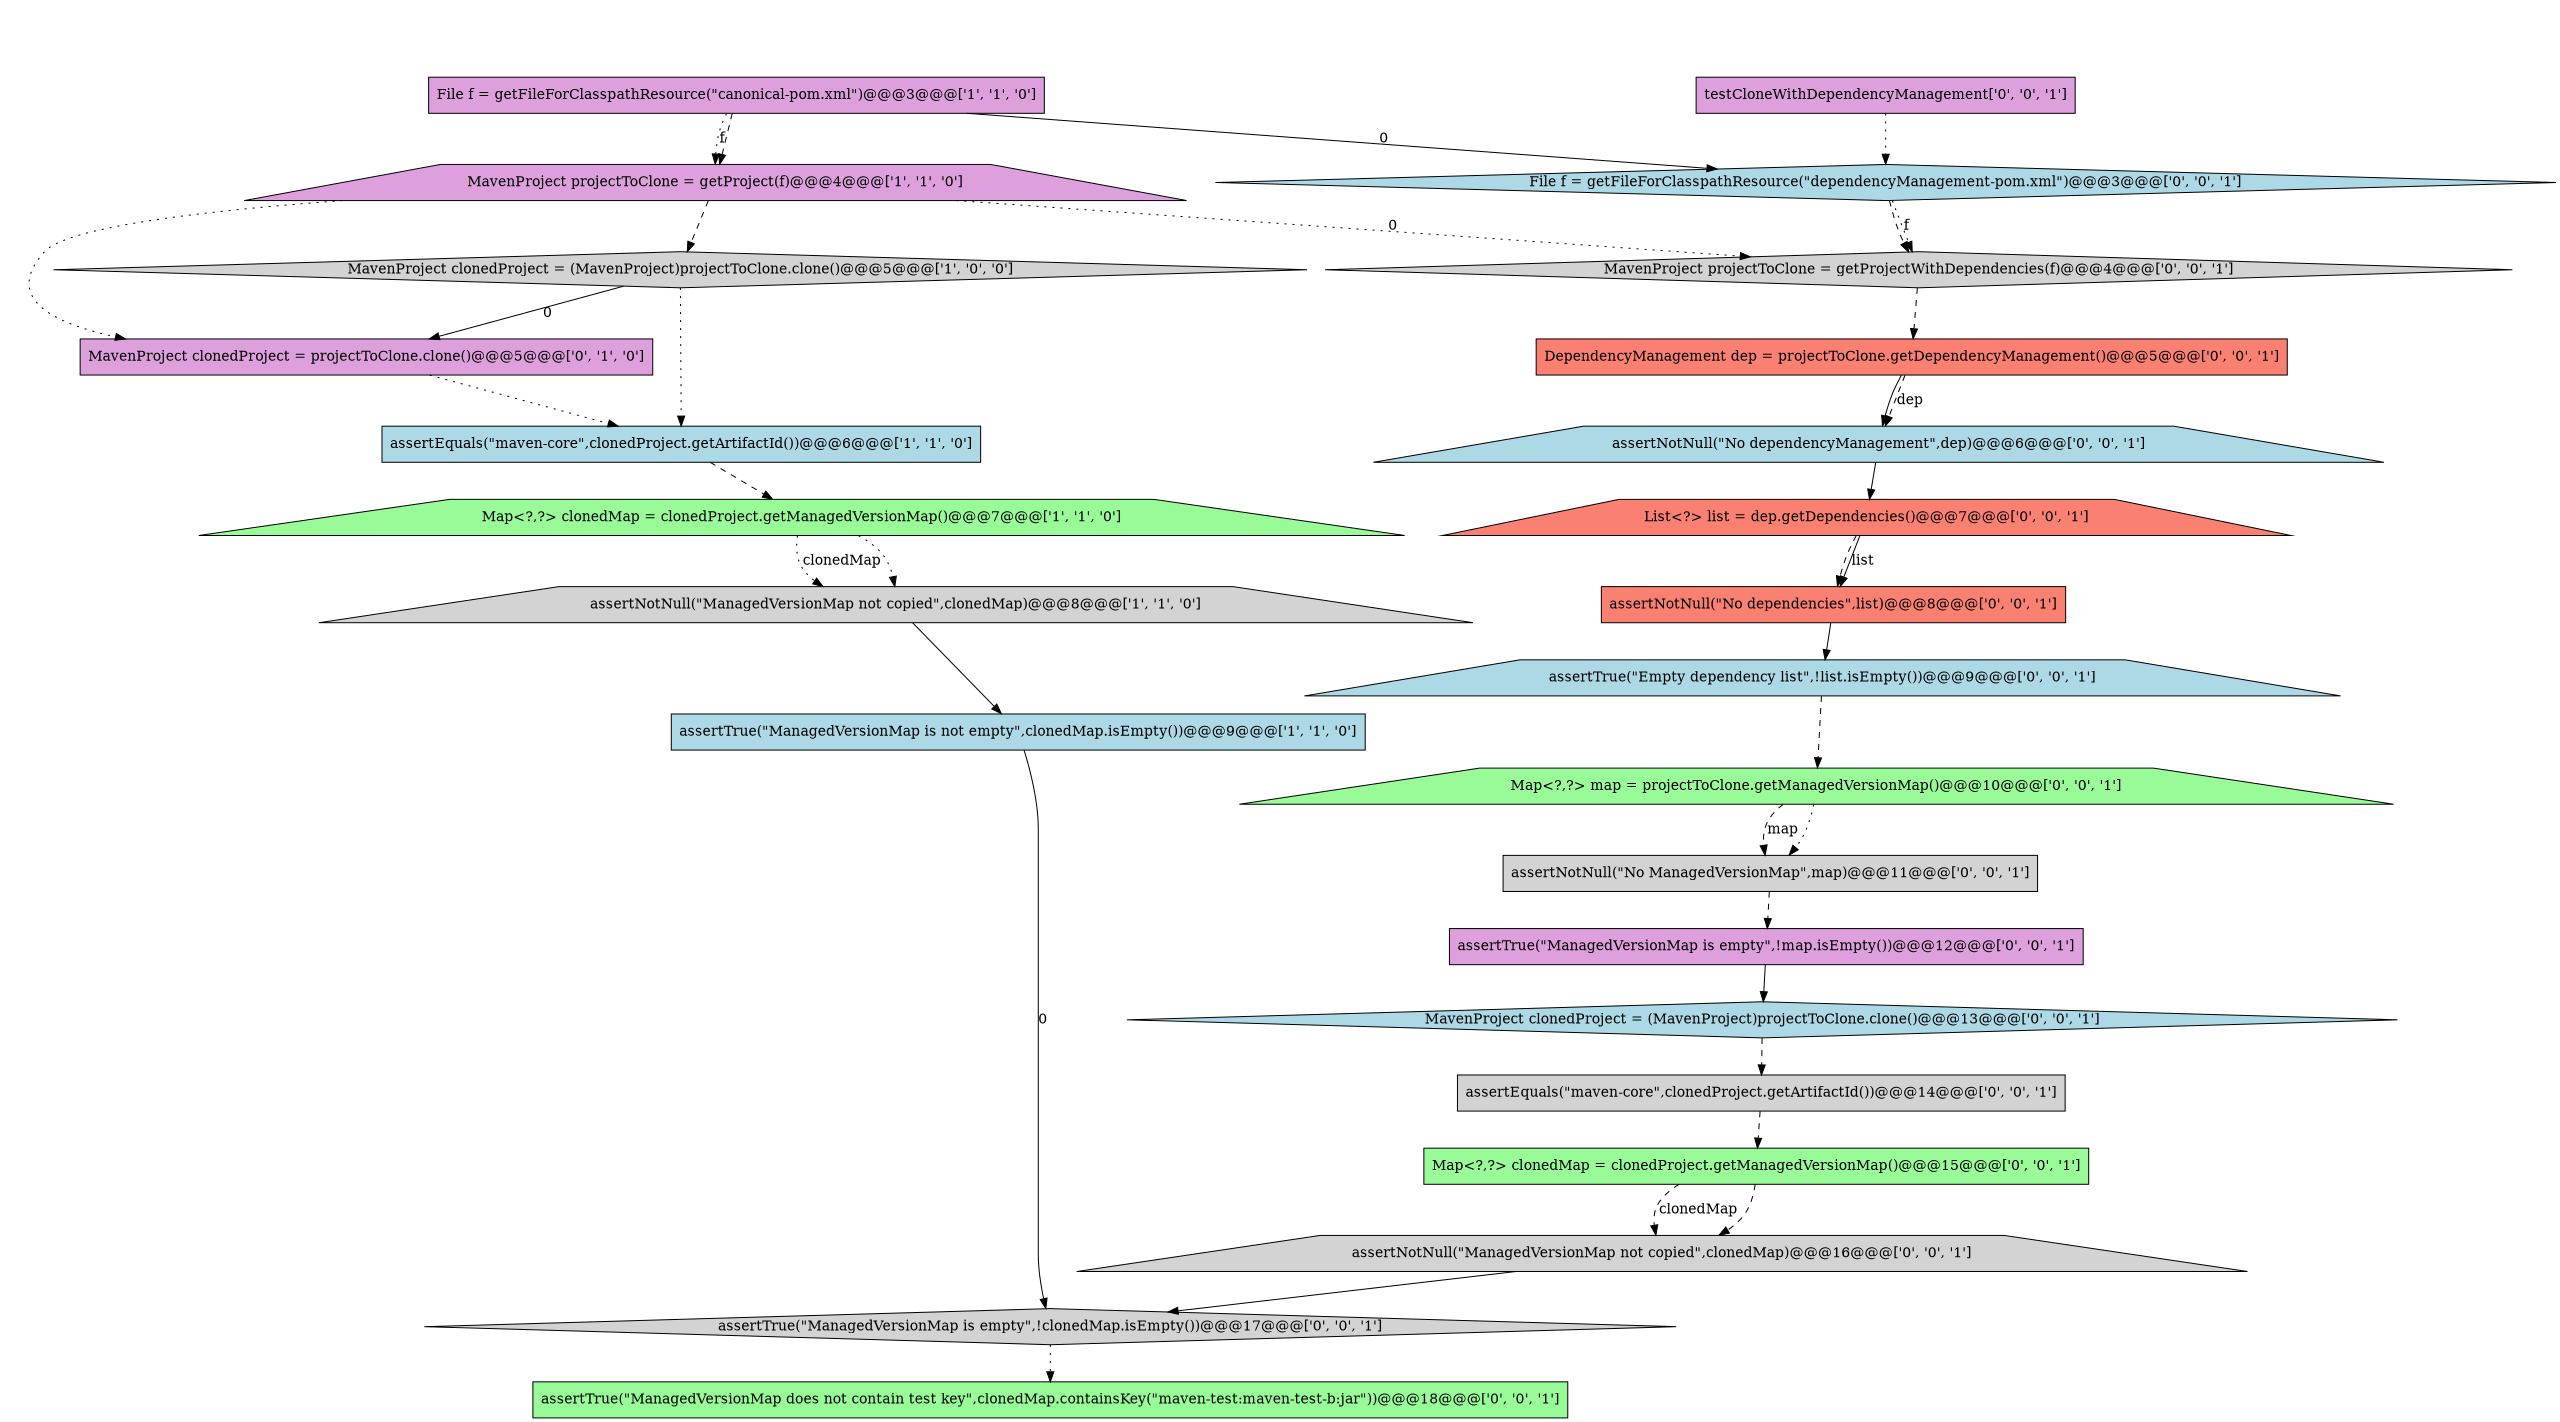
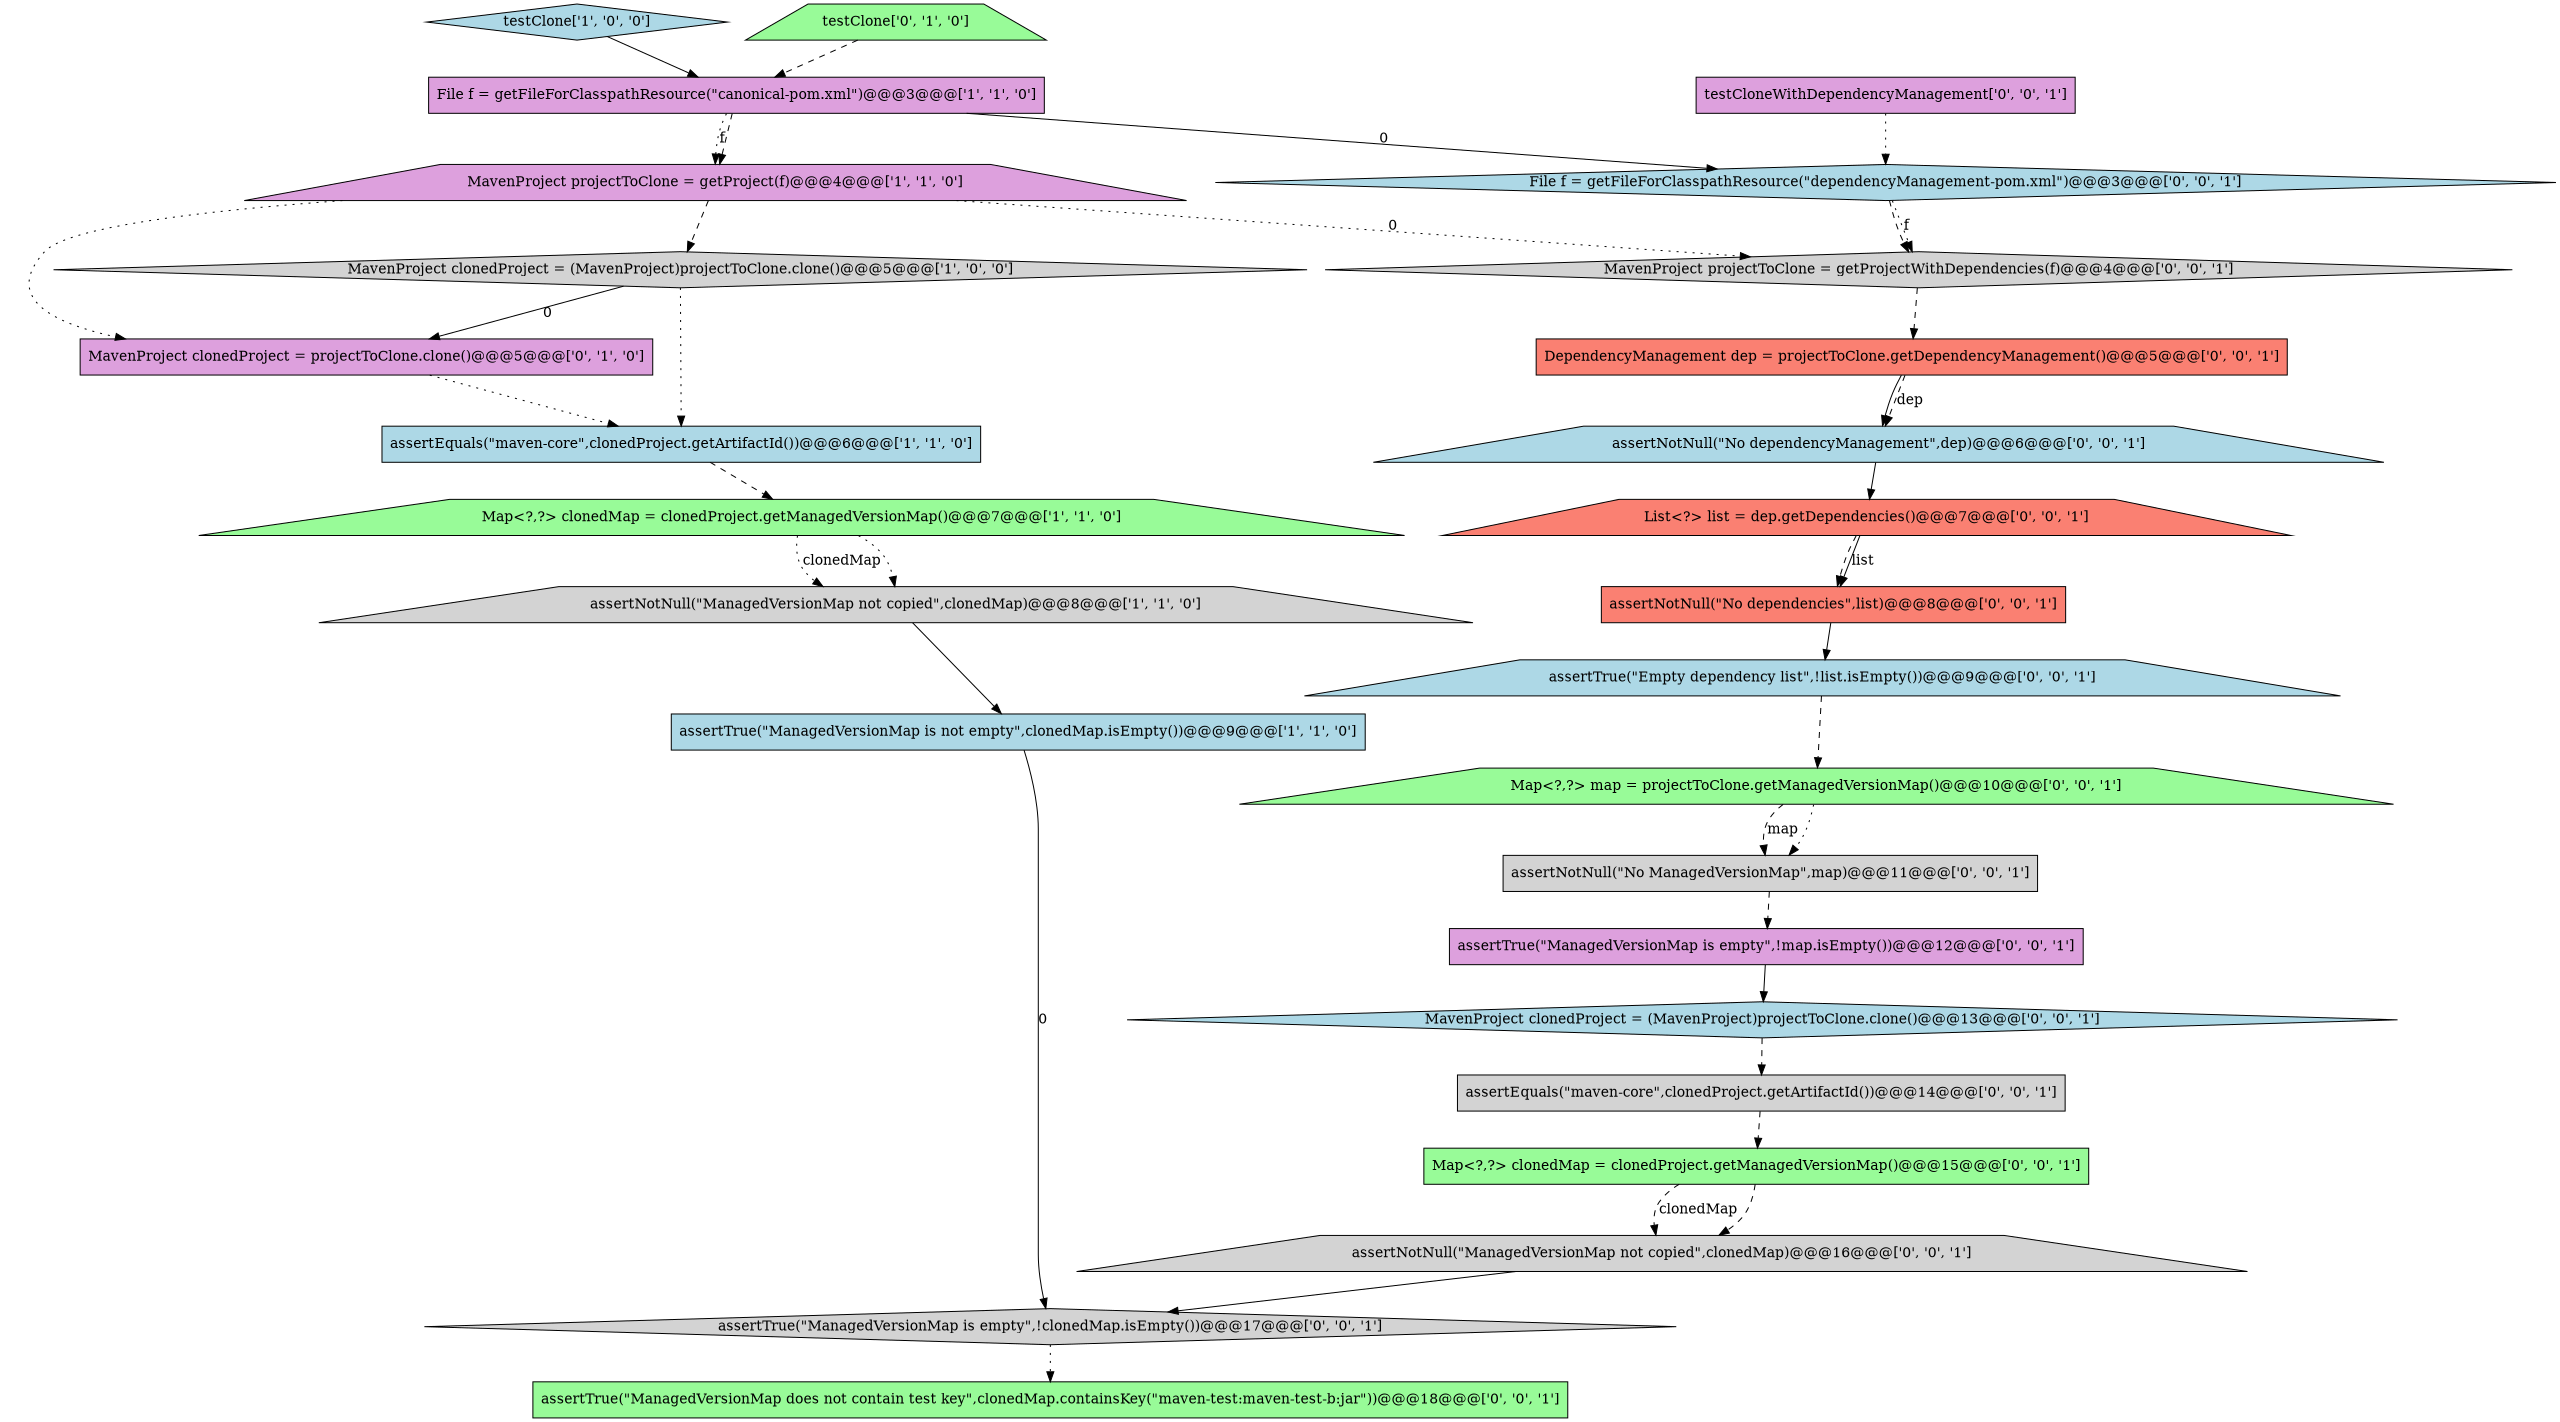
node "testClone['1', '0', '0']": added
node "testClone['0', '1', '0']": added
